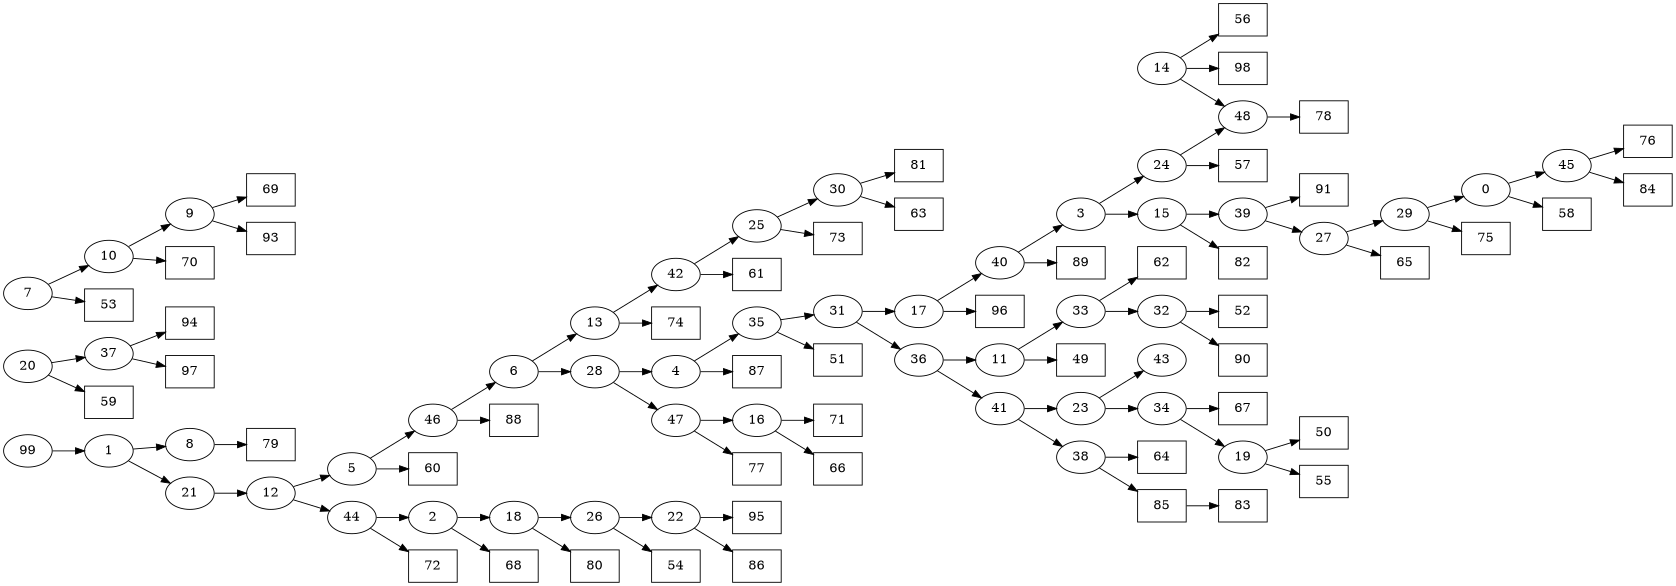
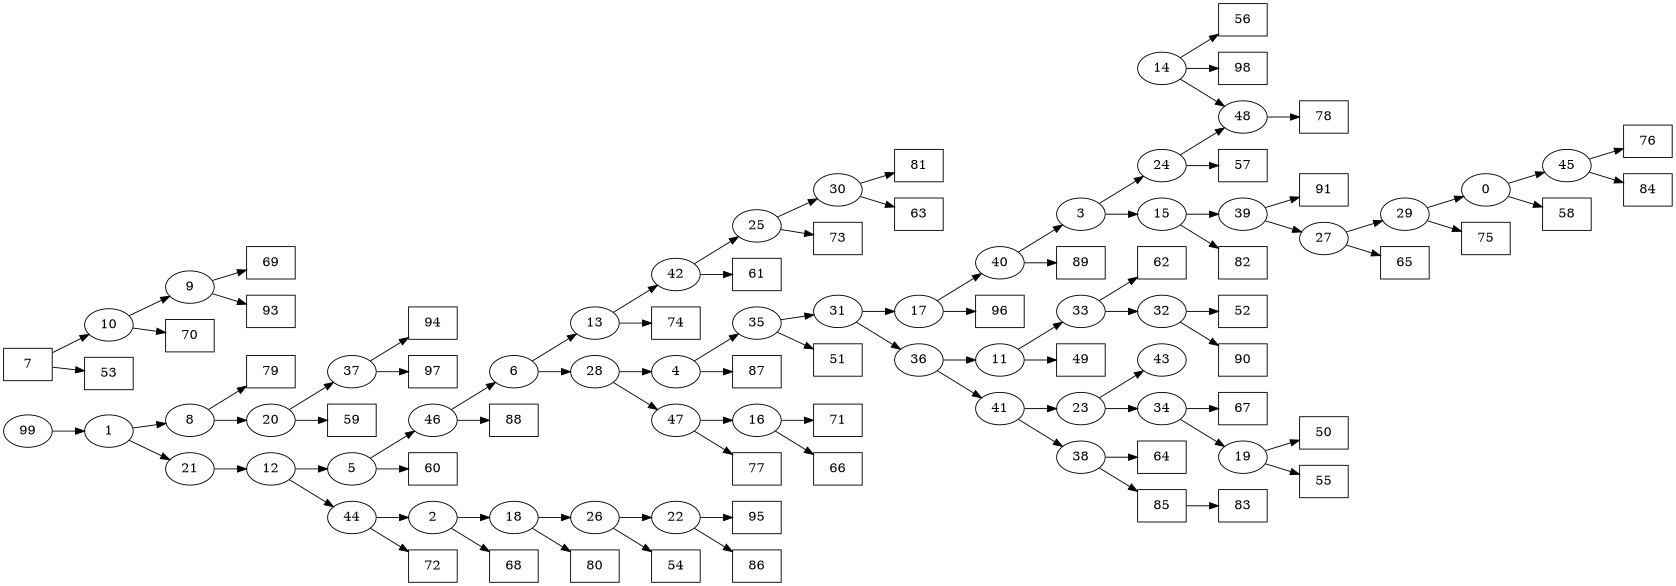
node "7": shape ellipse -> box
edge "8" -> "20": added
